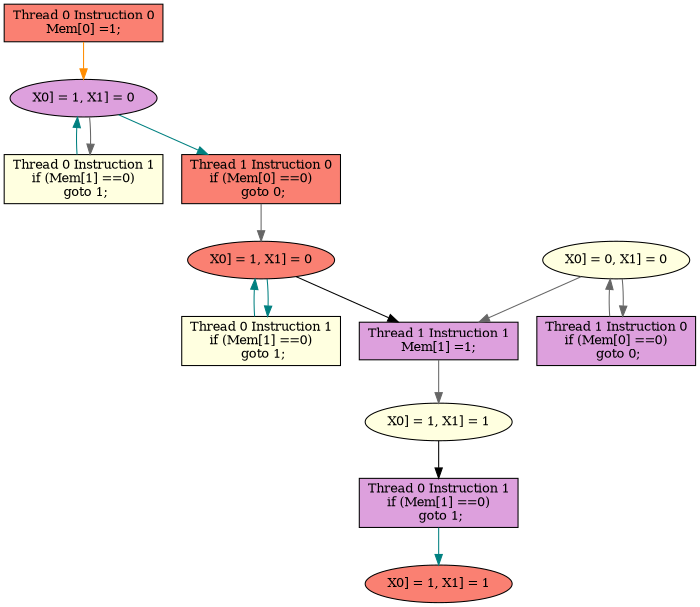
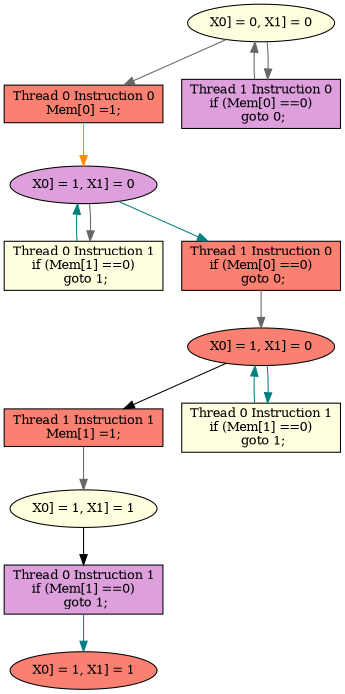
edge "X0] = 0, X1] = 0" -> "Thread 1 Instruction 1 Mem[1] =1;": now "X0] = 0, X1] = 0" -> "Thread 0 Instruction 0 Mem[0] =1;"
node "Thread 1 Instruction 1 Mem[1] =1;": fillcolor plum -> salmon
